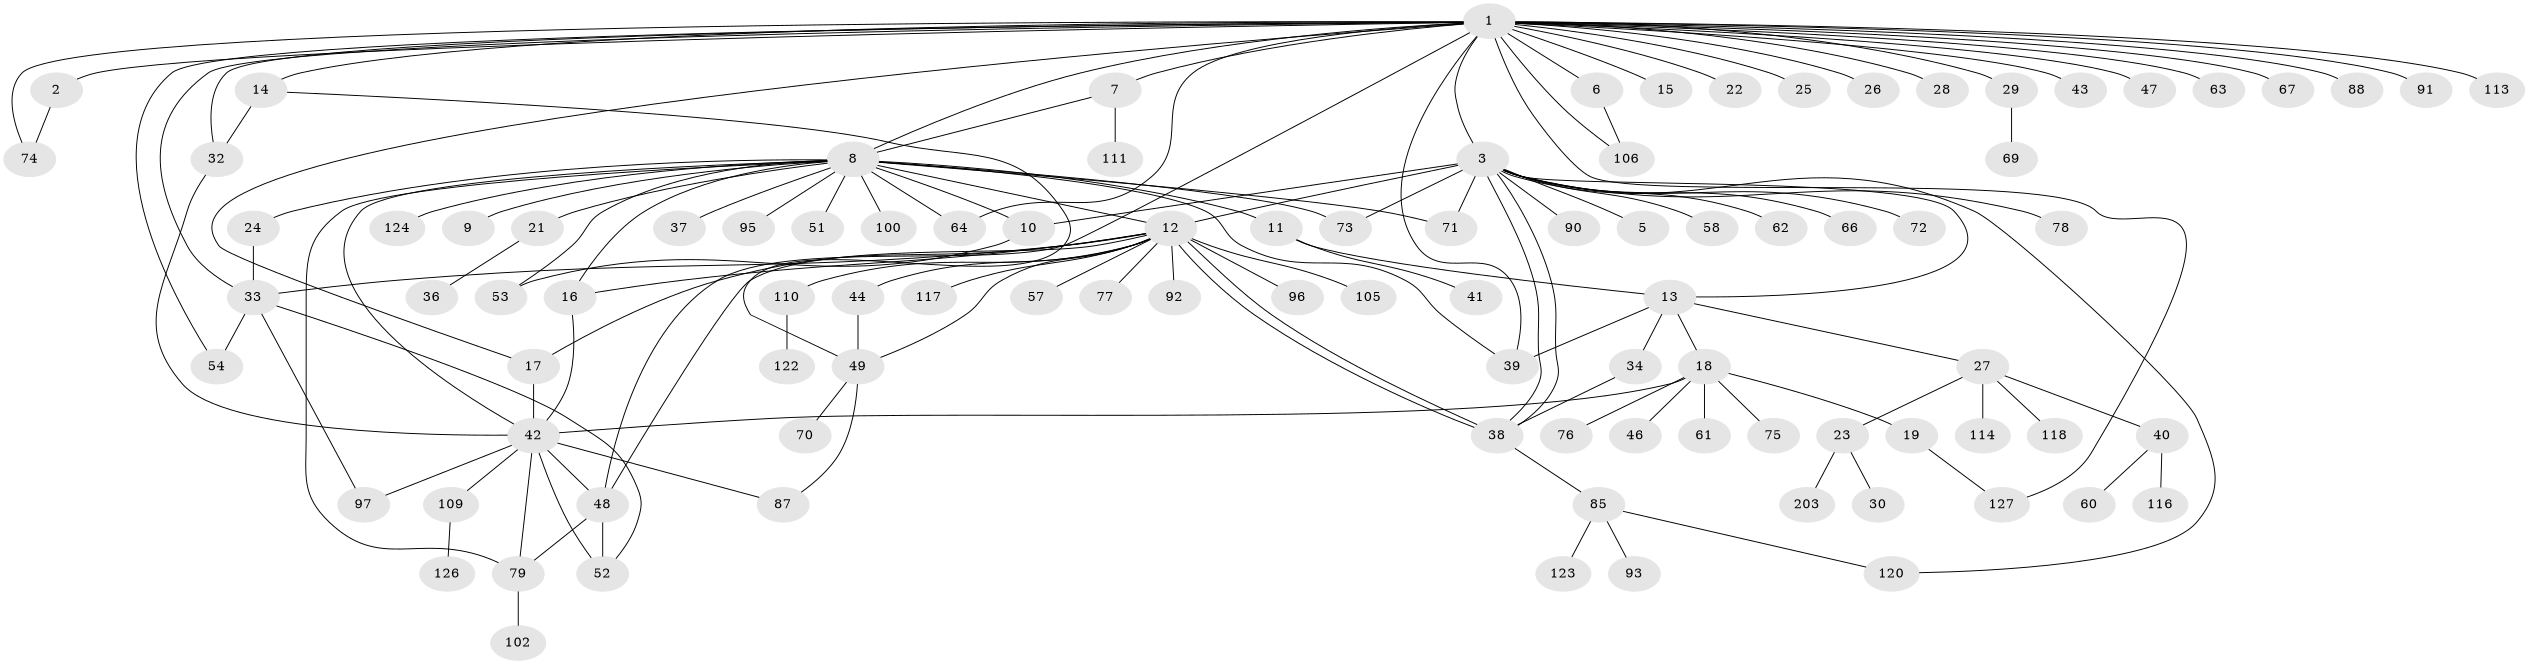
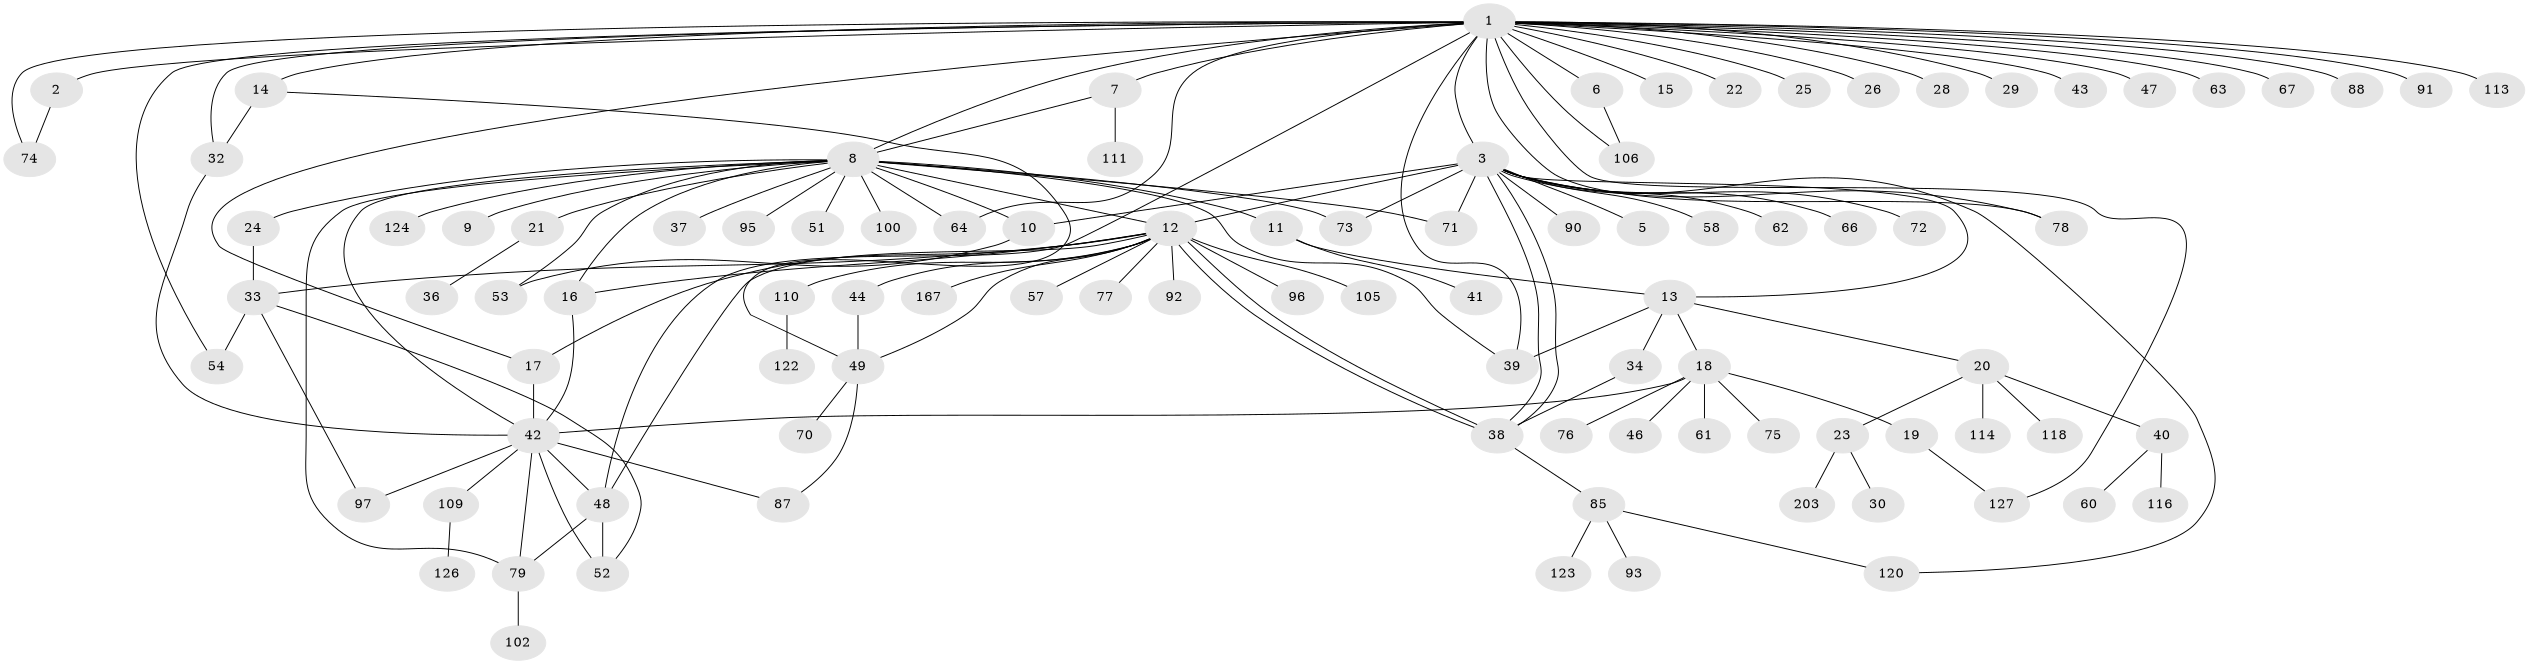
edge "1" -- "33": now "1" -- "78"
node "69": removed
node "117": label "117" -> "167"
node "27": label "27" -> "20"
